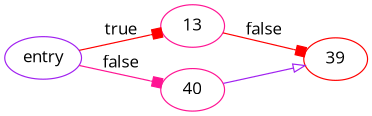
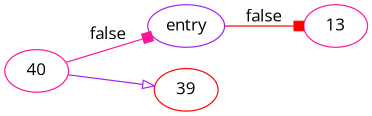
edge "entry" -> "13": label "true" -> "false"
edge "13" -> "39": removed, label "false"
edge "entry" -> "40": reversed
